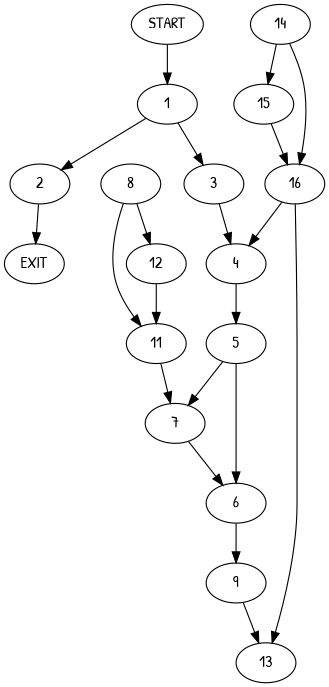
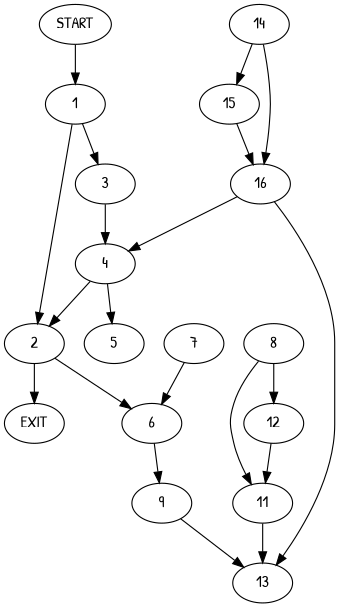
edge "4" -> "2": added
edge "11" -> "7": now "11" -> "13"
edge "5" -> "7": removed
edge "5" -> "6": now "2" -> "6"
